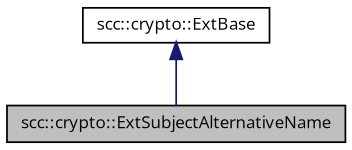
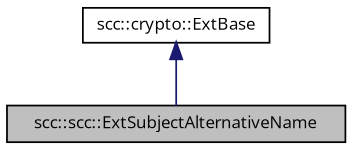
node "scc::crypto::ExtSubjectAlternativeName": label "scc::crypto::ExtSubjectAlternativeName" -> "scc::scc::ExtSubjectAlternativeName"
